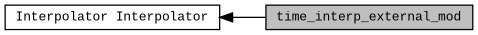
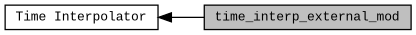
node "Interpolator Interpolator": label "Interpolator Interpolator" -> "Time Interpolator"
